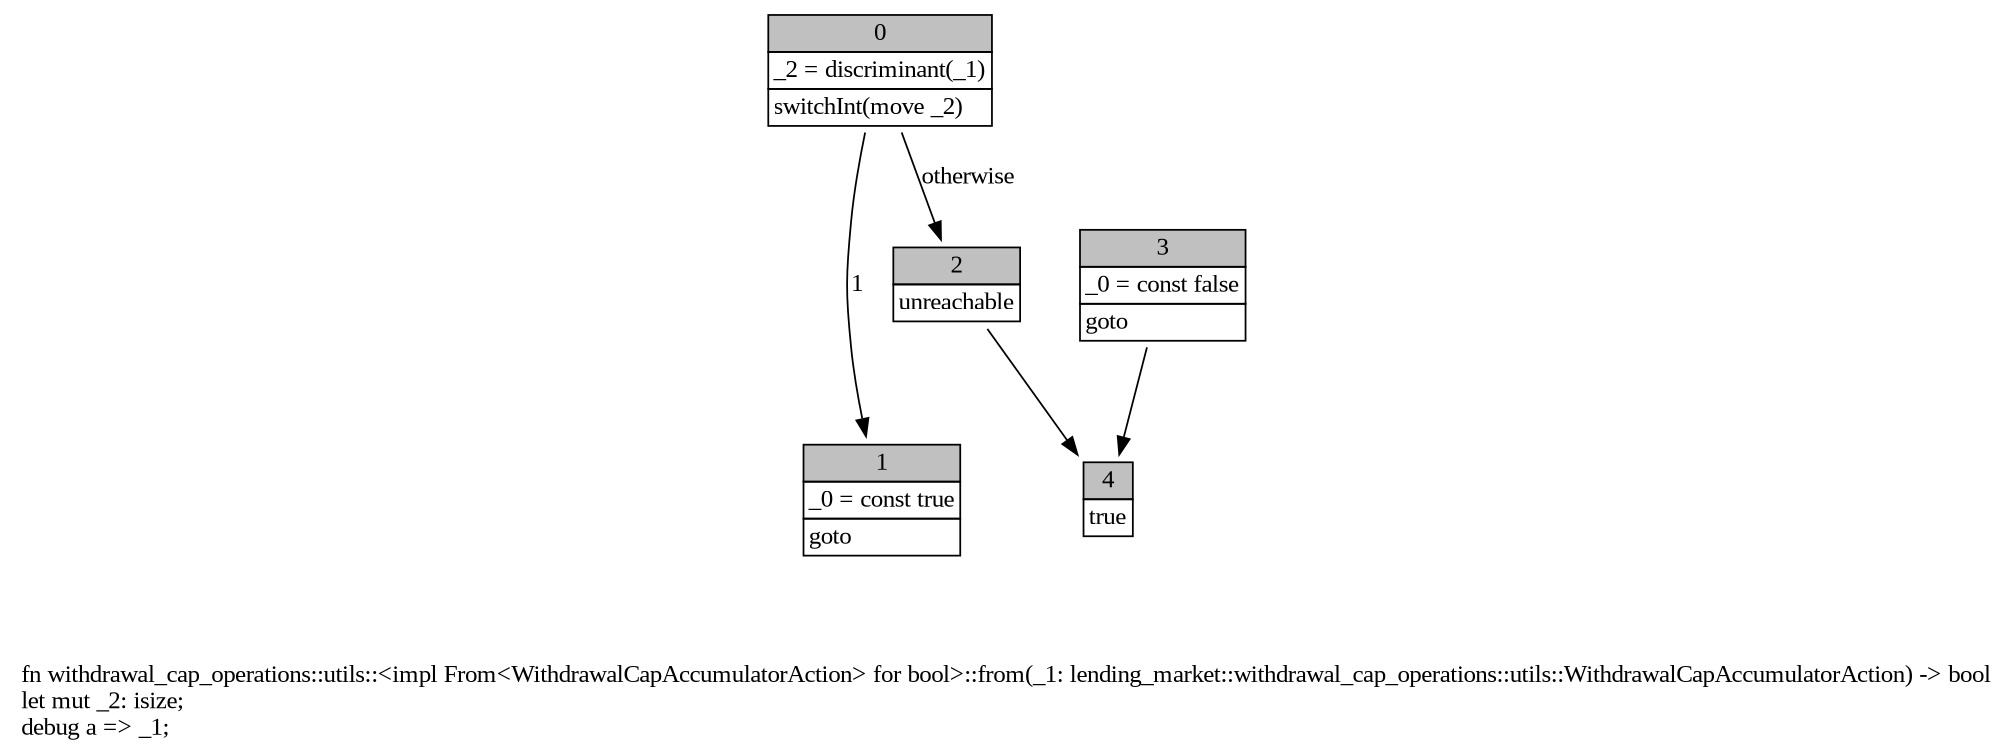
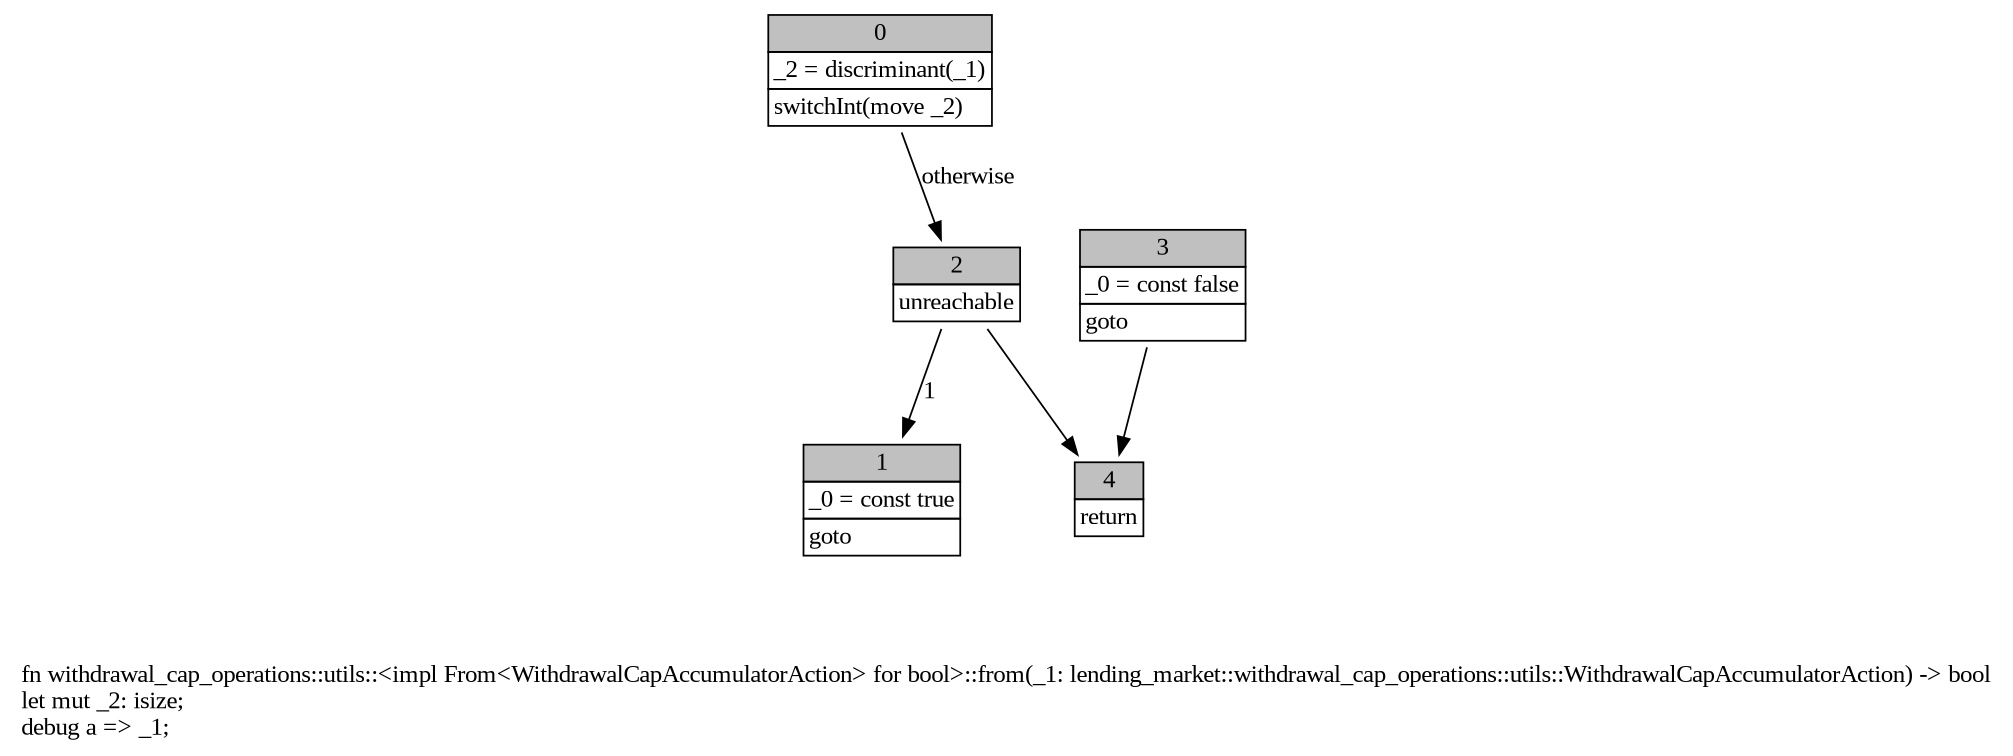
edge "0" -> "1": now "2" -> "1"
node "4": text "true" -> "return"
